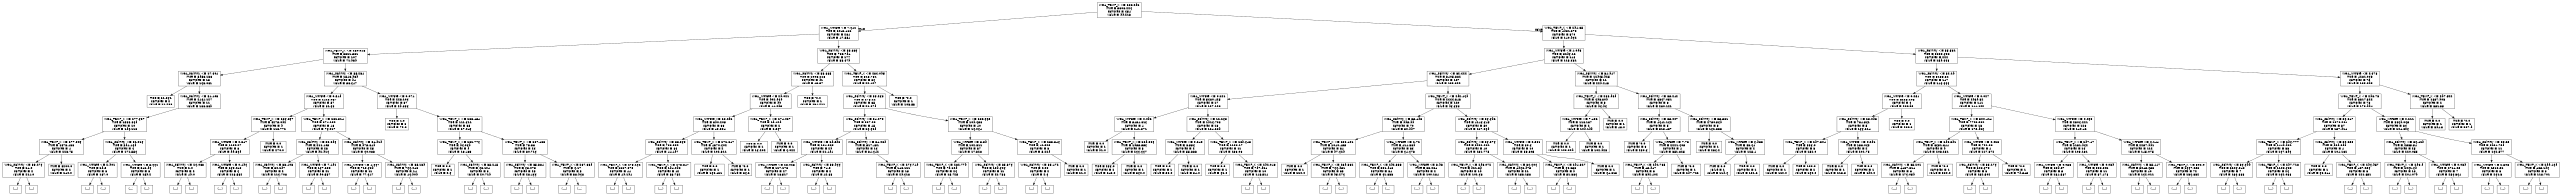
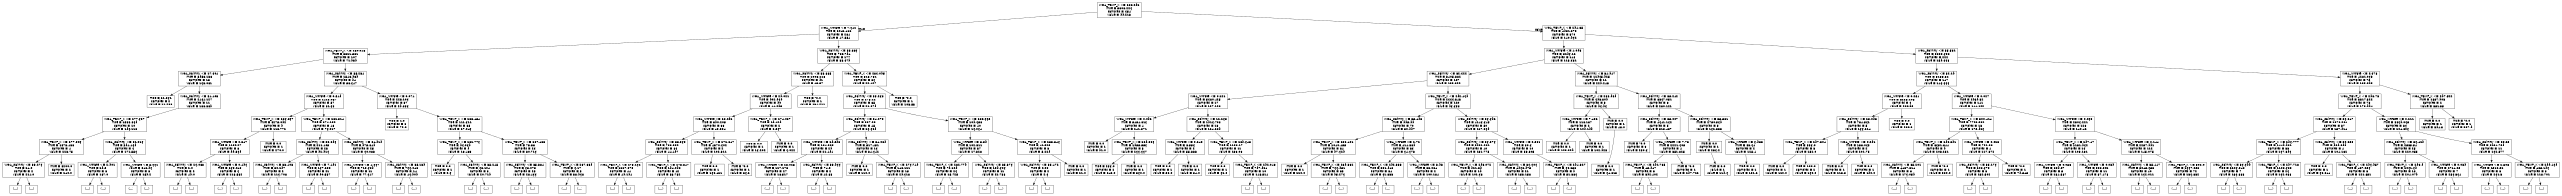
edge "WOA_TEMP_K <= 283.846 mse = 41.525 samples = 3 value = 5.229" -> "WOA_Salinity <= 35.472 mse = 0.08 samples = 2 value = 2.6": added
edge "WOA_Nitrate <= 0.581 mse = 80.6 samples = 10 value = 53.305" -> "mse = 0.0 samples = 1 value = 64.818": now "mse = 0.0 samples = 1 value = 48.0" -> "mse = 0.0 samples = 1 value = 64.818"
edge "WOA_Nitrate <= 6.983 mse = 33.64 samples = 2 value = 125.4" -> "mse = 0.0 value = 1 value = 119.6": now "mse = 0.0 samples = 1 value = 236.2" -> "mse = 0.0 value = 1 value = 119.6"
node "WOA_Nitrate <= 5.661 mse = 342.96 samples = 3 value = 159.2": label "WOA_Nitrate <= 5.661 mse = 342.96 samples = 3 value = 159.2" -> "WOA_Nitrate <= 5.661 value = 342.96 samples = 3 value = 159.2"
node "mse = 0.0 samples = 1 value = 110.0": added
